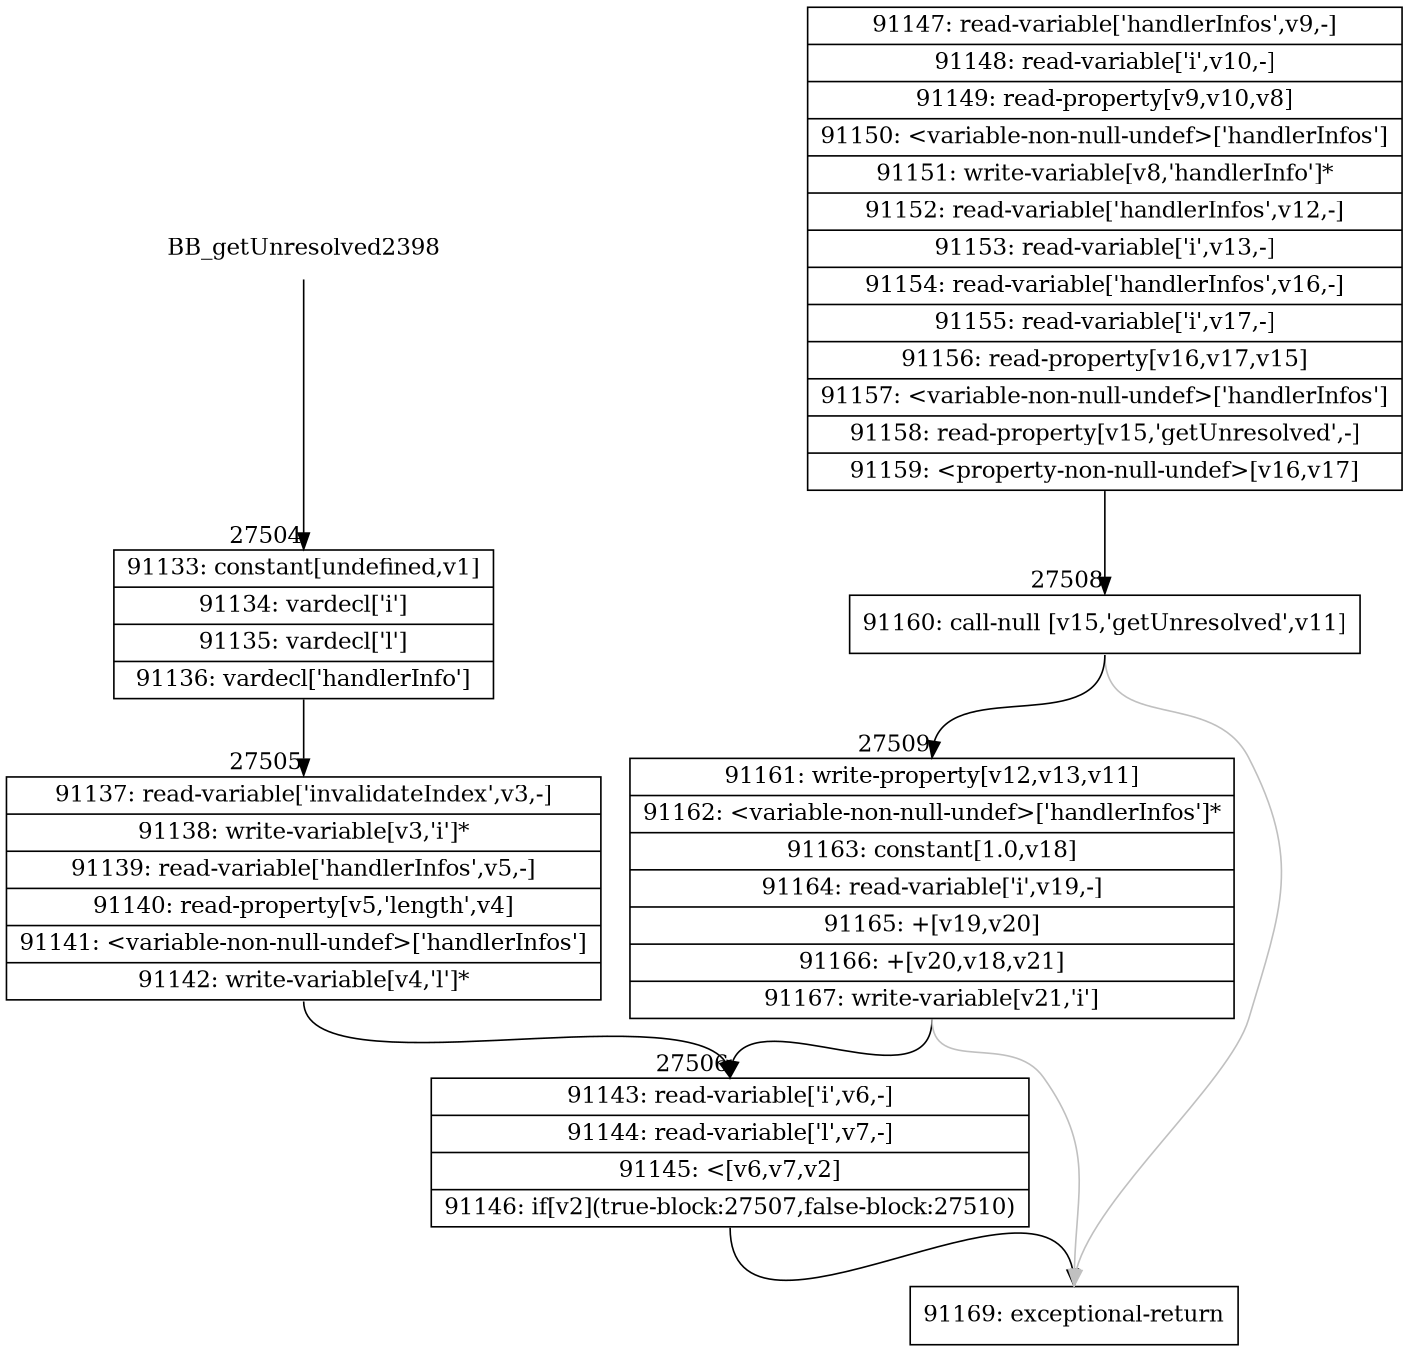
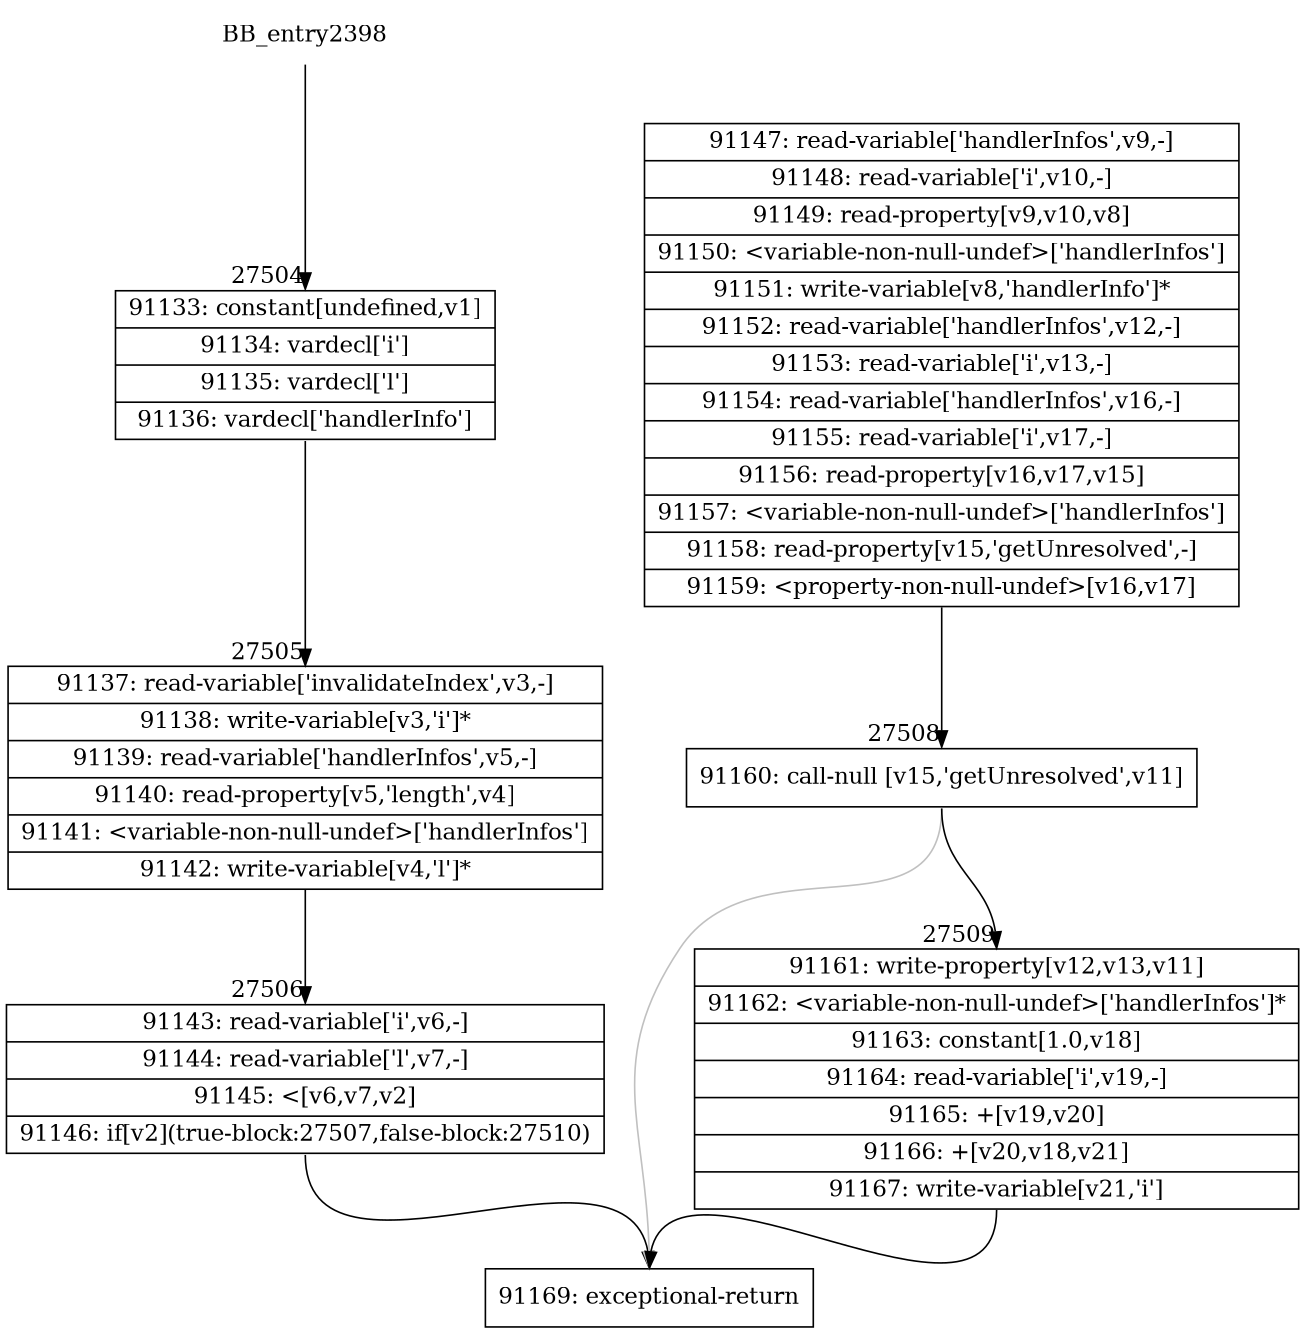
node "BB_getUnresolved2398": label "BB_getUnresolved2398" -> "BB_entry2398"
edge "91161: write-property[v12,v13,v11]" -> "91143: read-variable['i',v6,-]": removed
edge "91161: write-property[v12,v13,v11]" -> "91169: exceptional-return": color gray -> black
